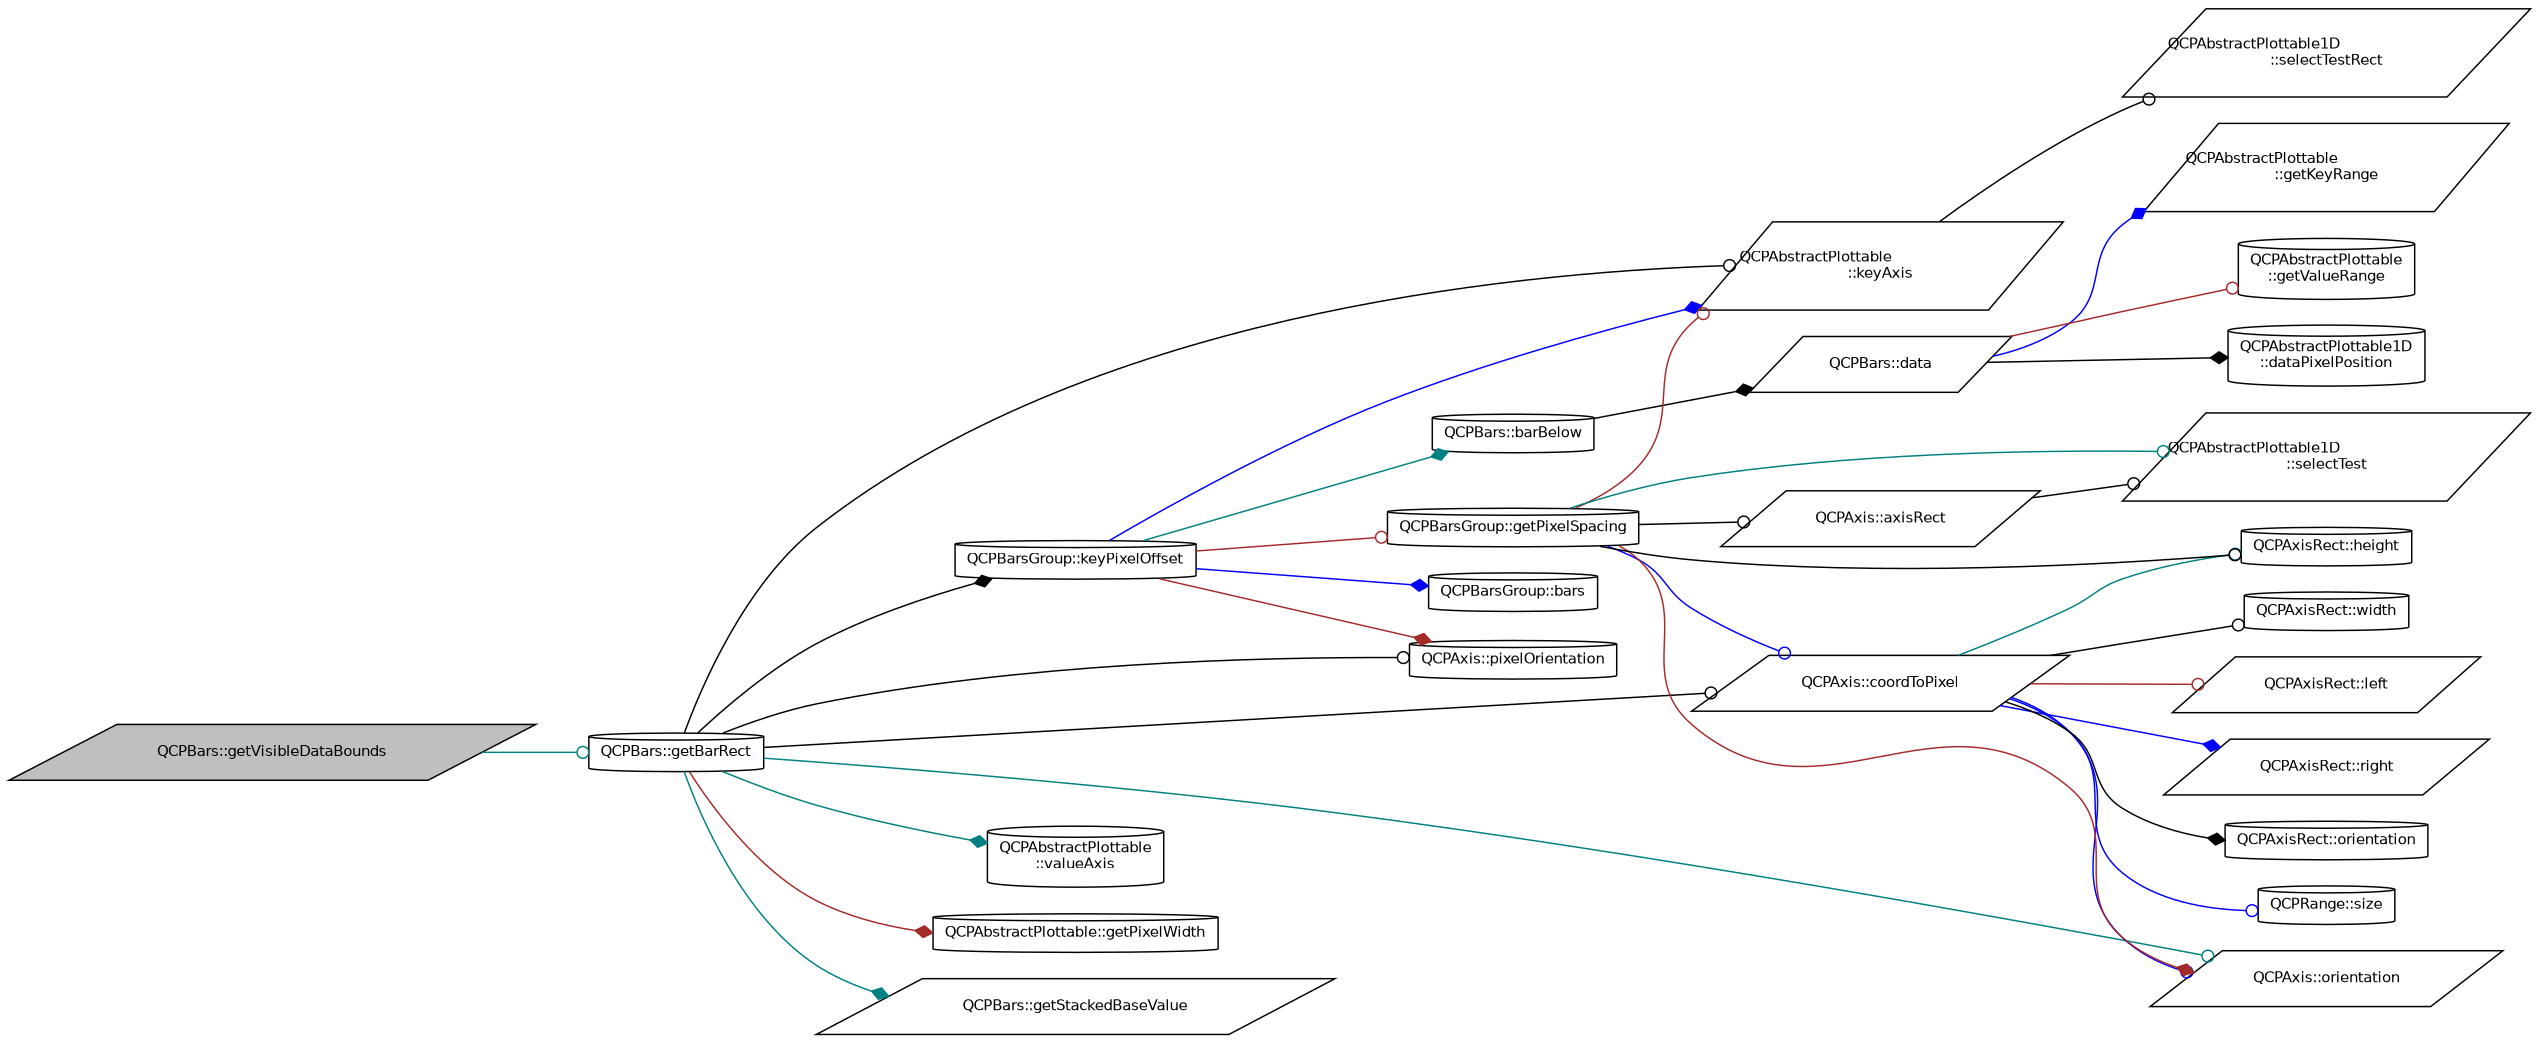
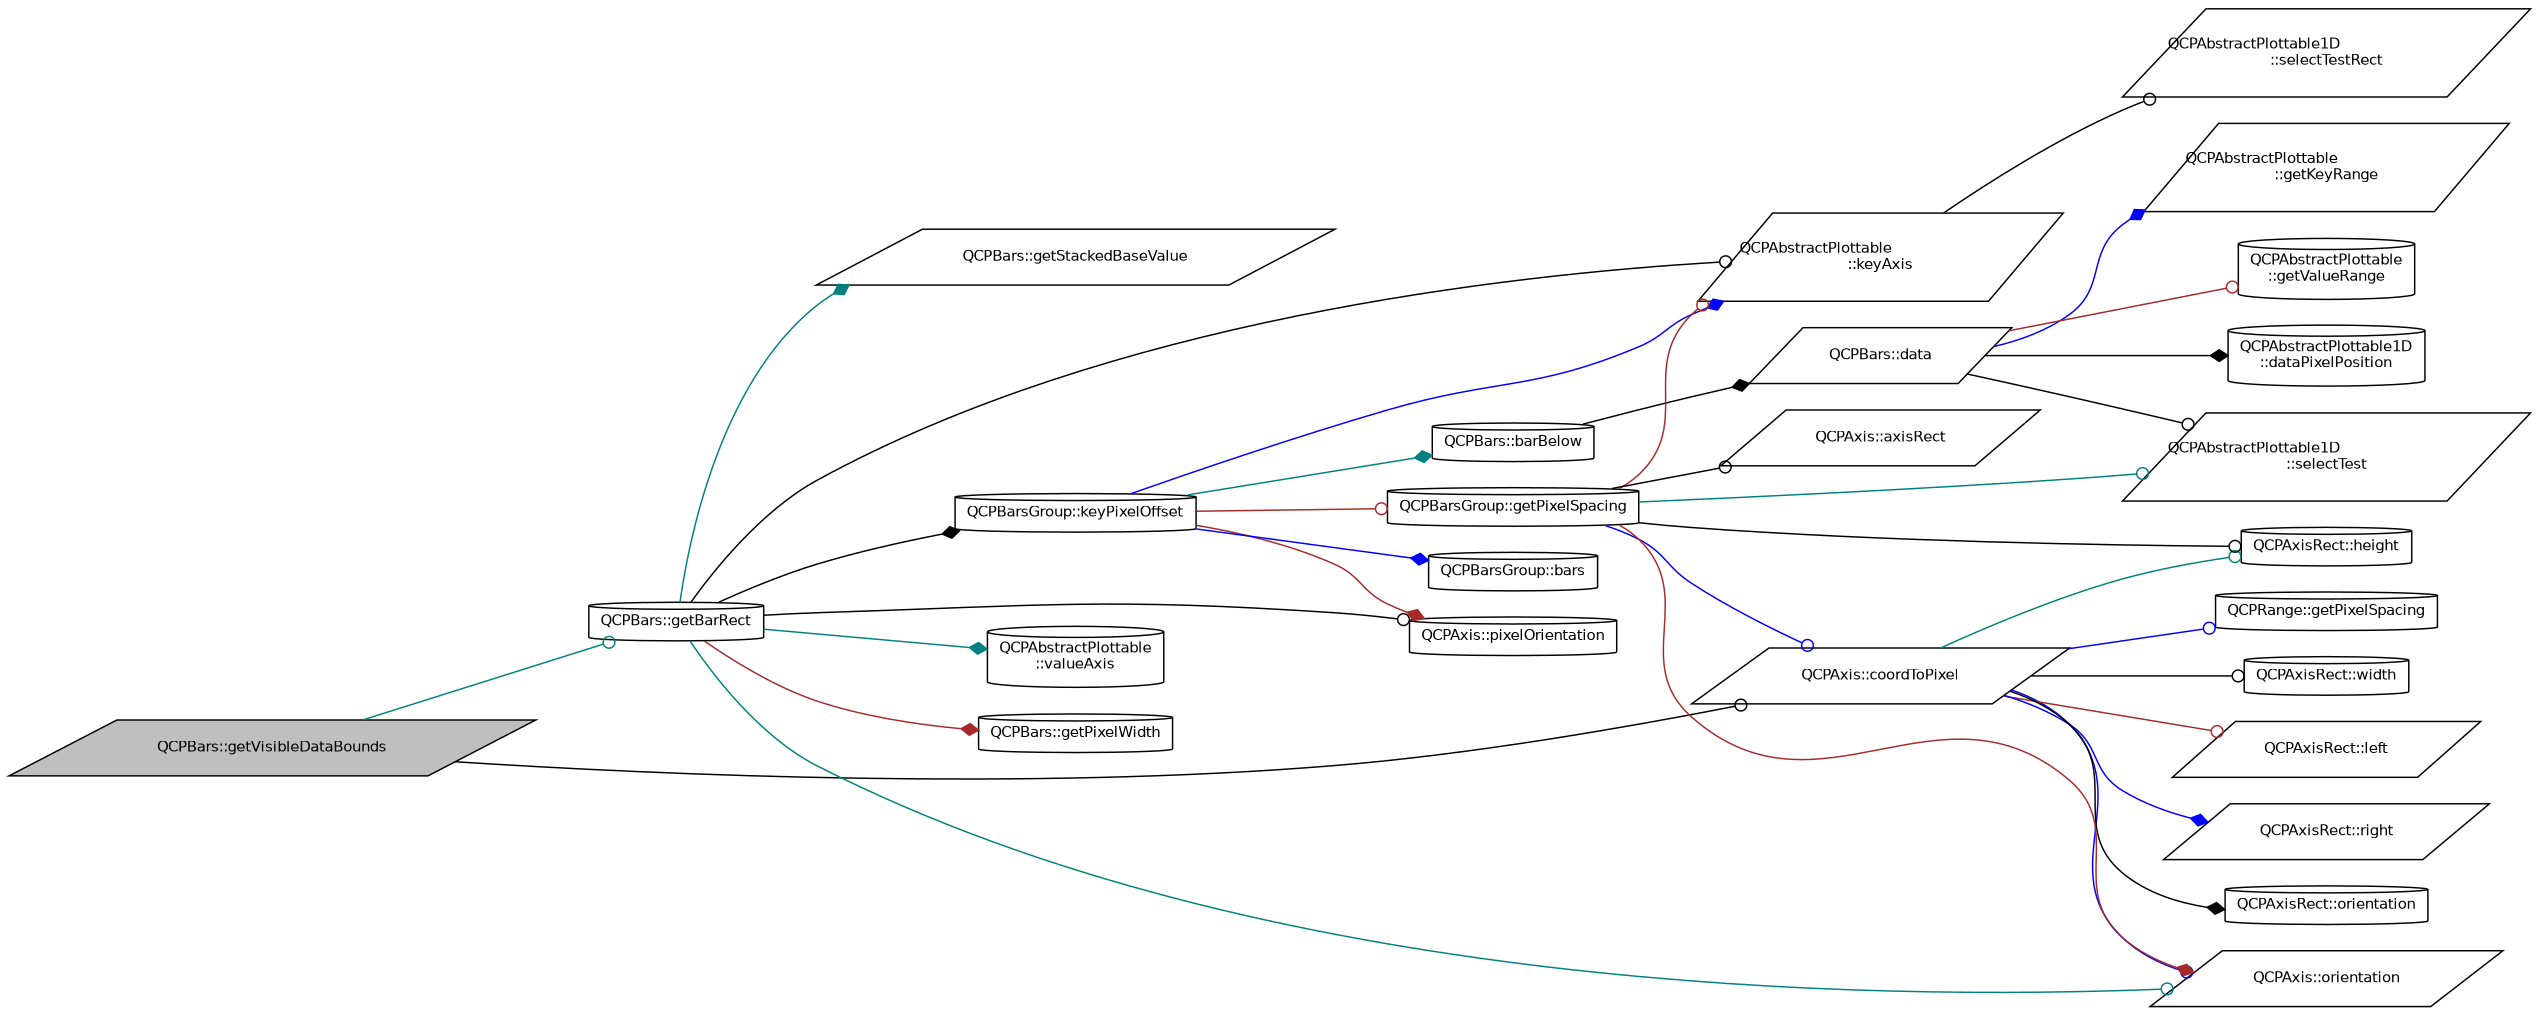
edge "QCPAxis::axisRect" -> "QCPAbstractPlottable1D ::selectTest": now "QCPBars::data" -> "QCPAbstractPlottable1D ::selectTest"
edge "QCPBars::getBarRect" -> "QCPAxis::coordToPixel": now "QCPBars::getVisibleDataBounds" -> "QCPAxis::coordToPixel"
node "QCPRange::size": label "QCPRange::size" -> "QCPRange::getPixelSpacing"
node "QCPAbstractPlottable::getPixelWidth": label "QCPAbstractPlottable::getPixelWidth" -> "QCPBars::getPixelWidth"
